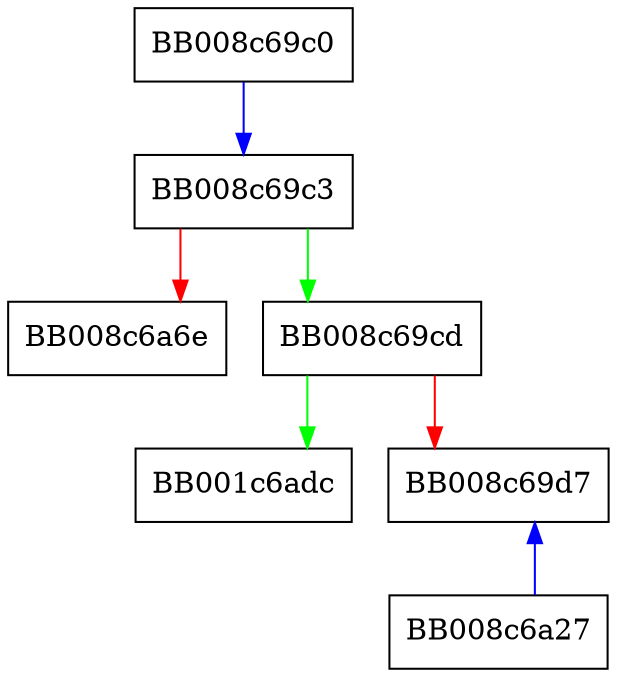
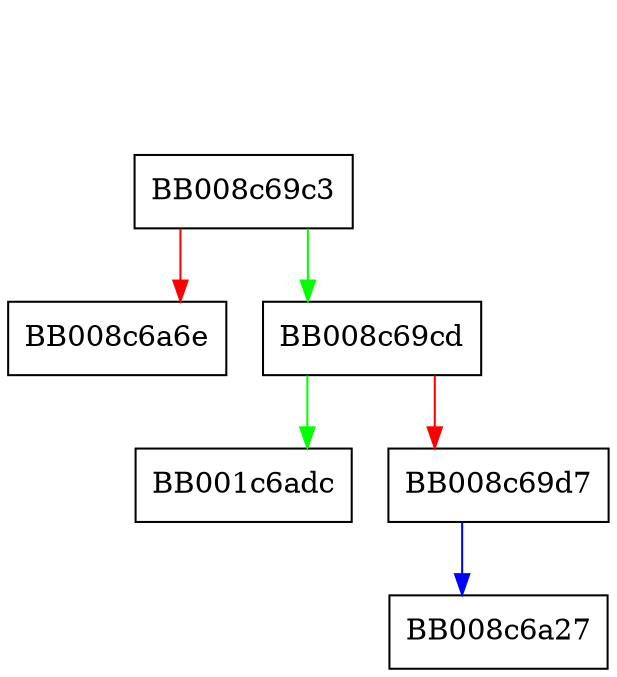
node "BB008c69c0": removed
edge "BB008c6a27" -> "BB008c69d7": reversed
